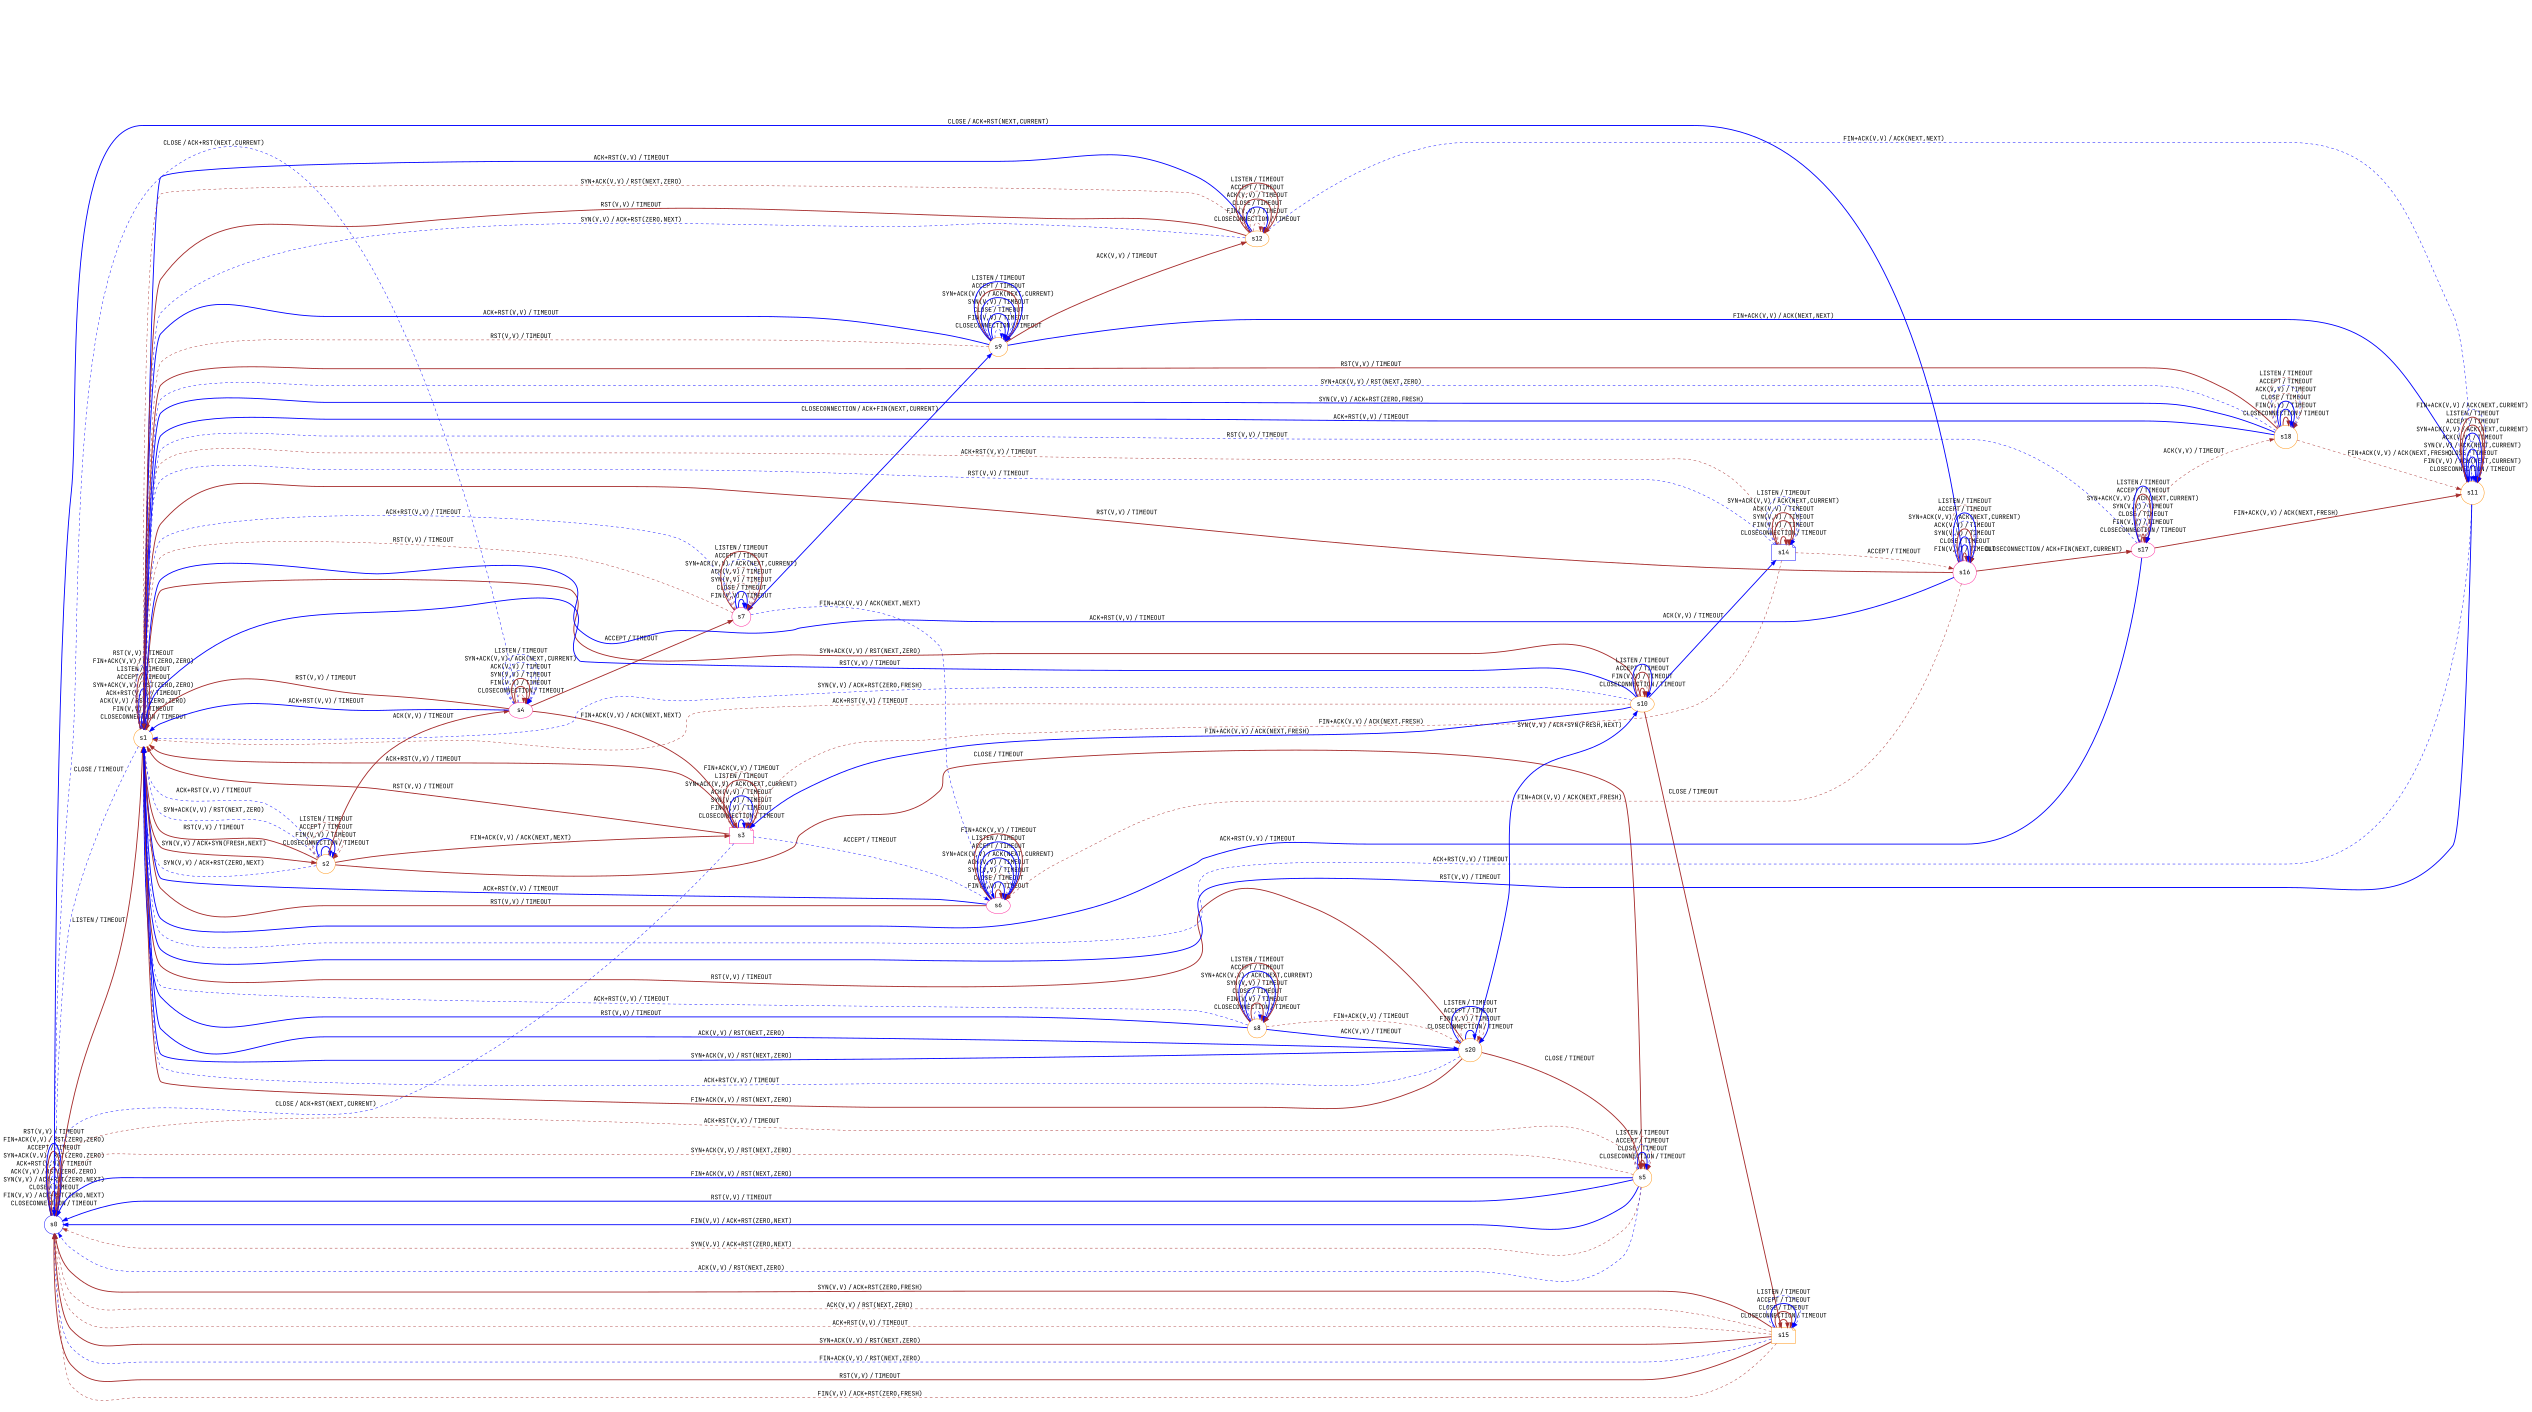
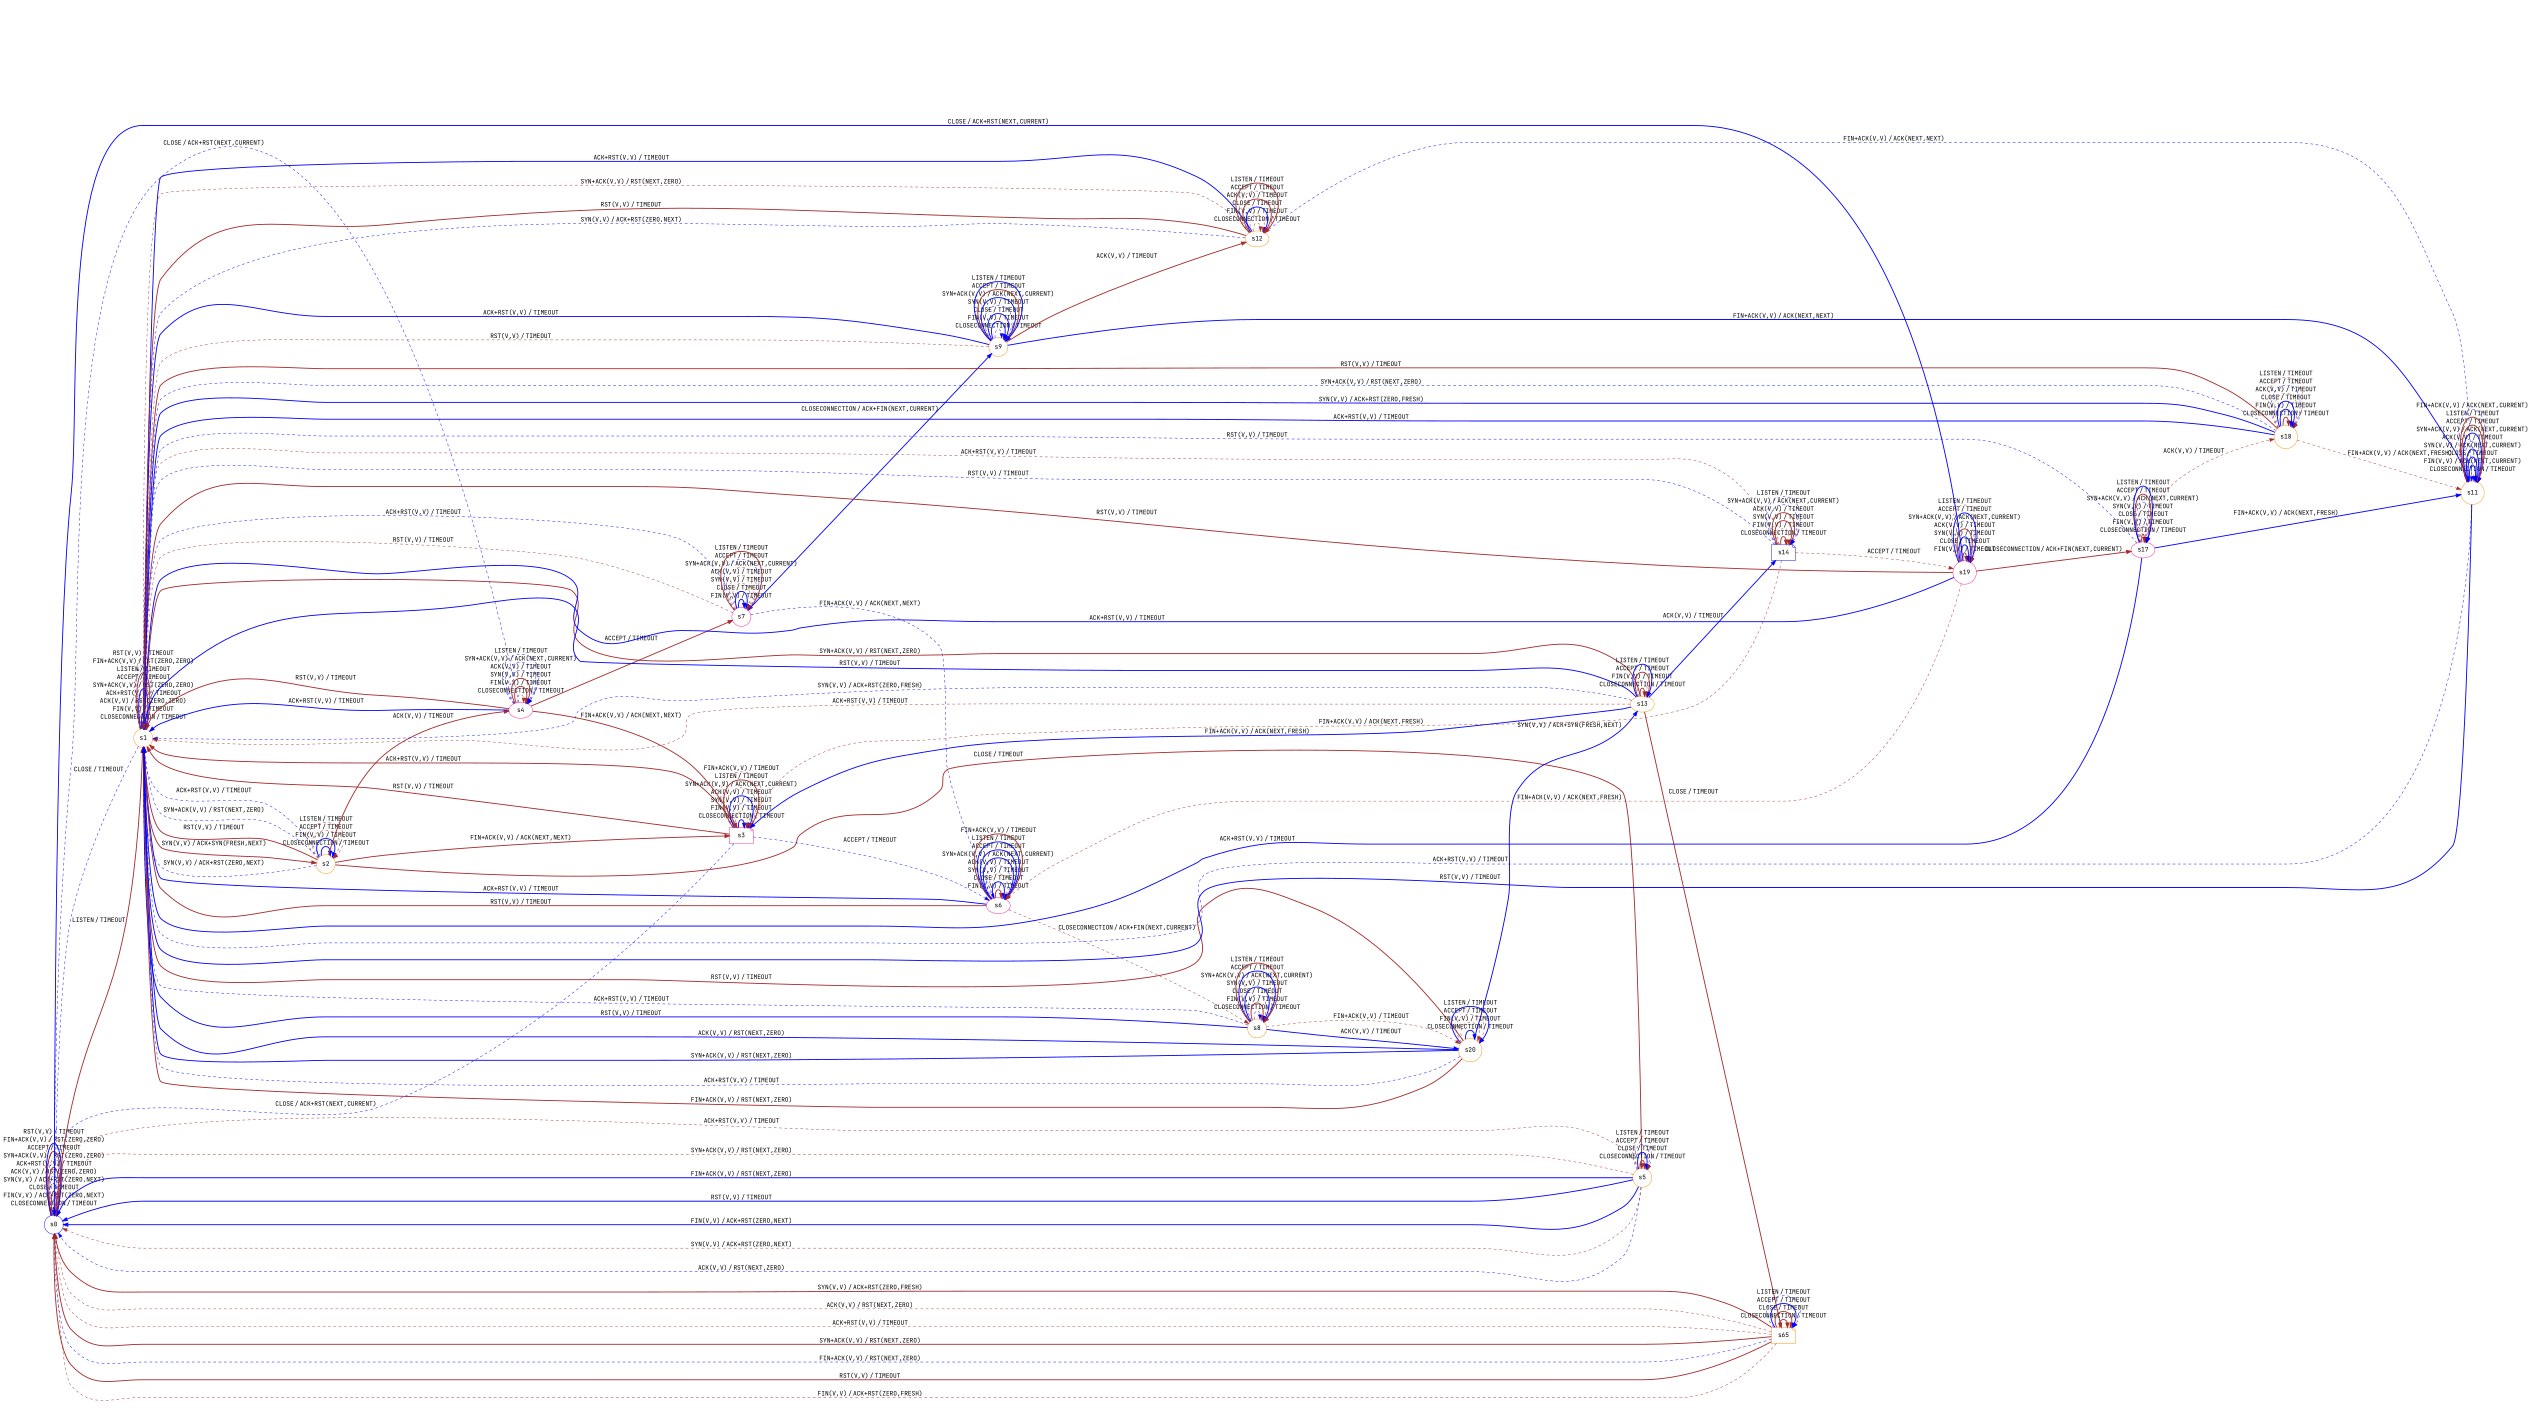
edge "s17" -> "s11": color brown -> blue
node "s16": label "s16" -> "s19"
node "s10": label "s10" -> "s13"
edge "s6" -> "s8": added, label "CLOSECONNECTION / ACK+FIN(NEXT,CURRENT)"
edge "s20" -> "s5": removed, label "CLOSE / TIMEOUT"
node "s15": label "s15" -> "s65"
